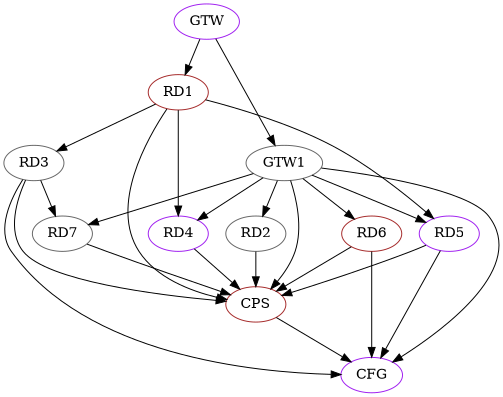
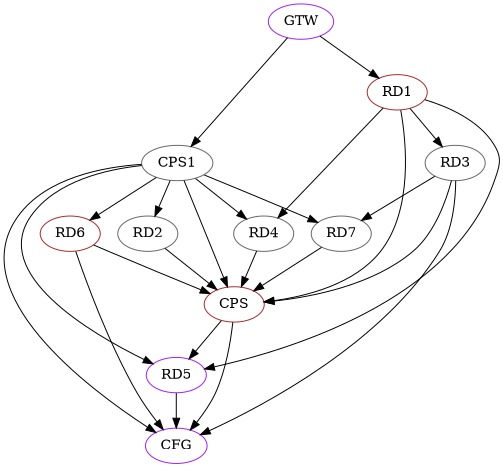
node "GTW1": label "GTW1" -> "CPS1"
node "RD4": color purple -> gray40
edge "RD5" -> "CPS": reversed
